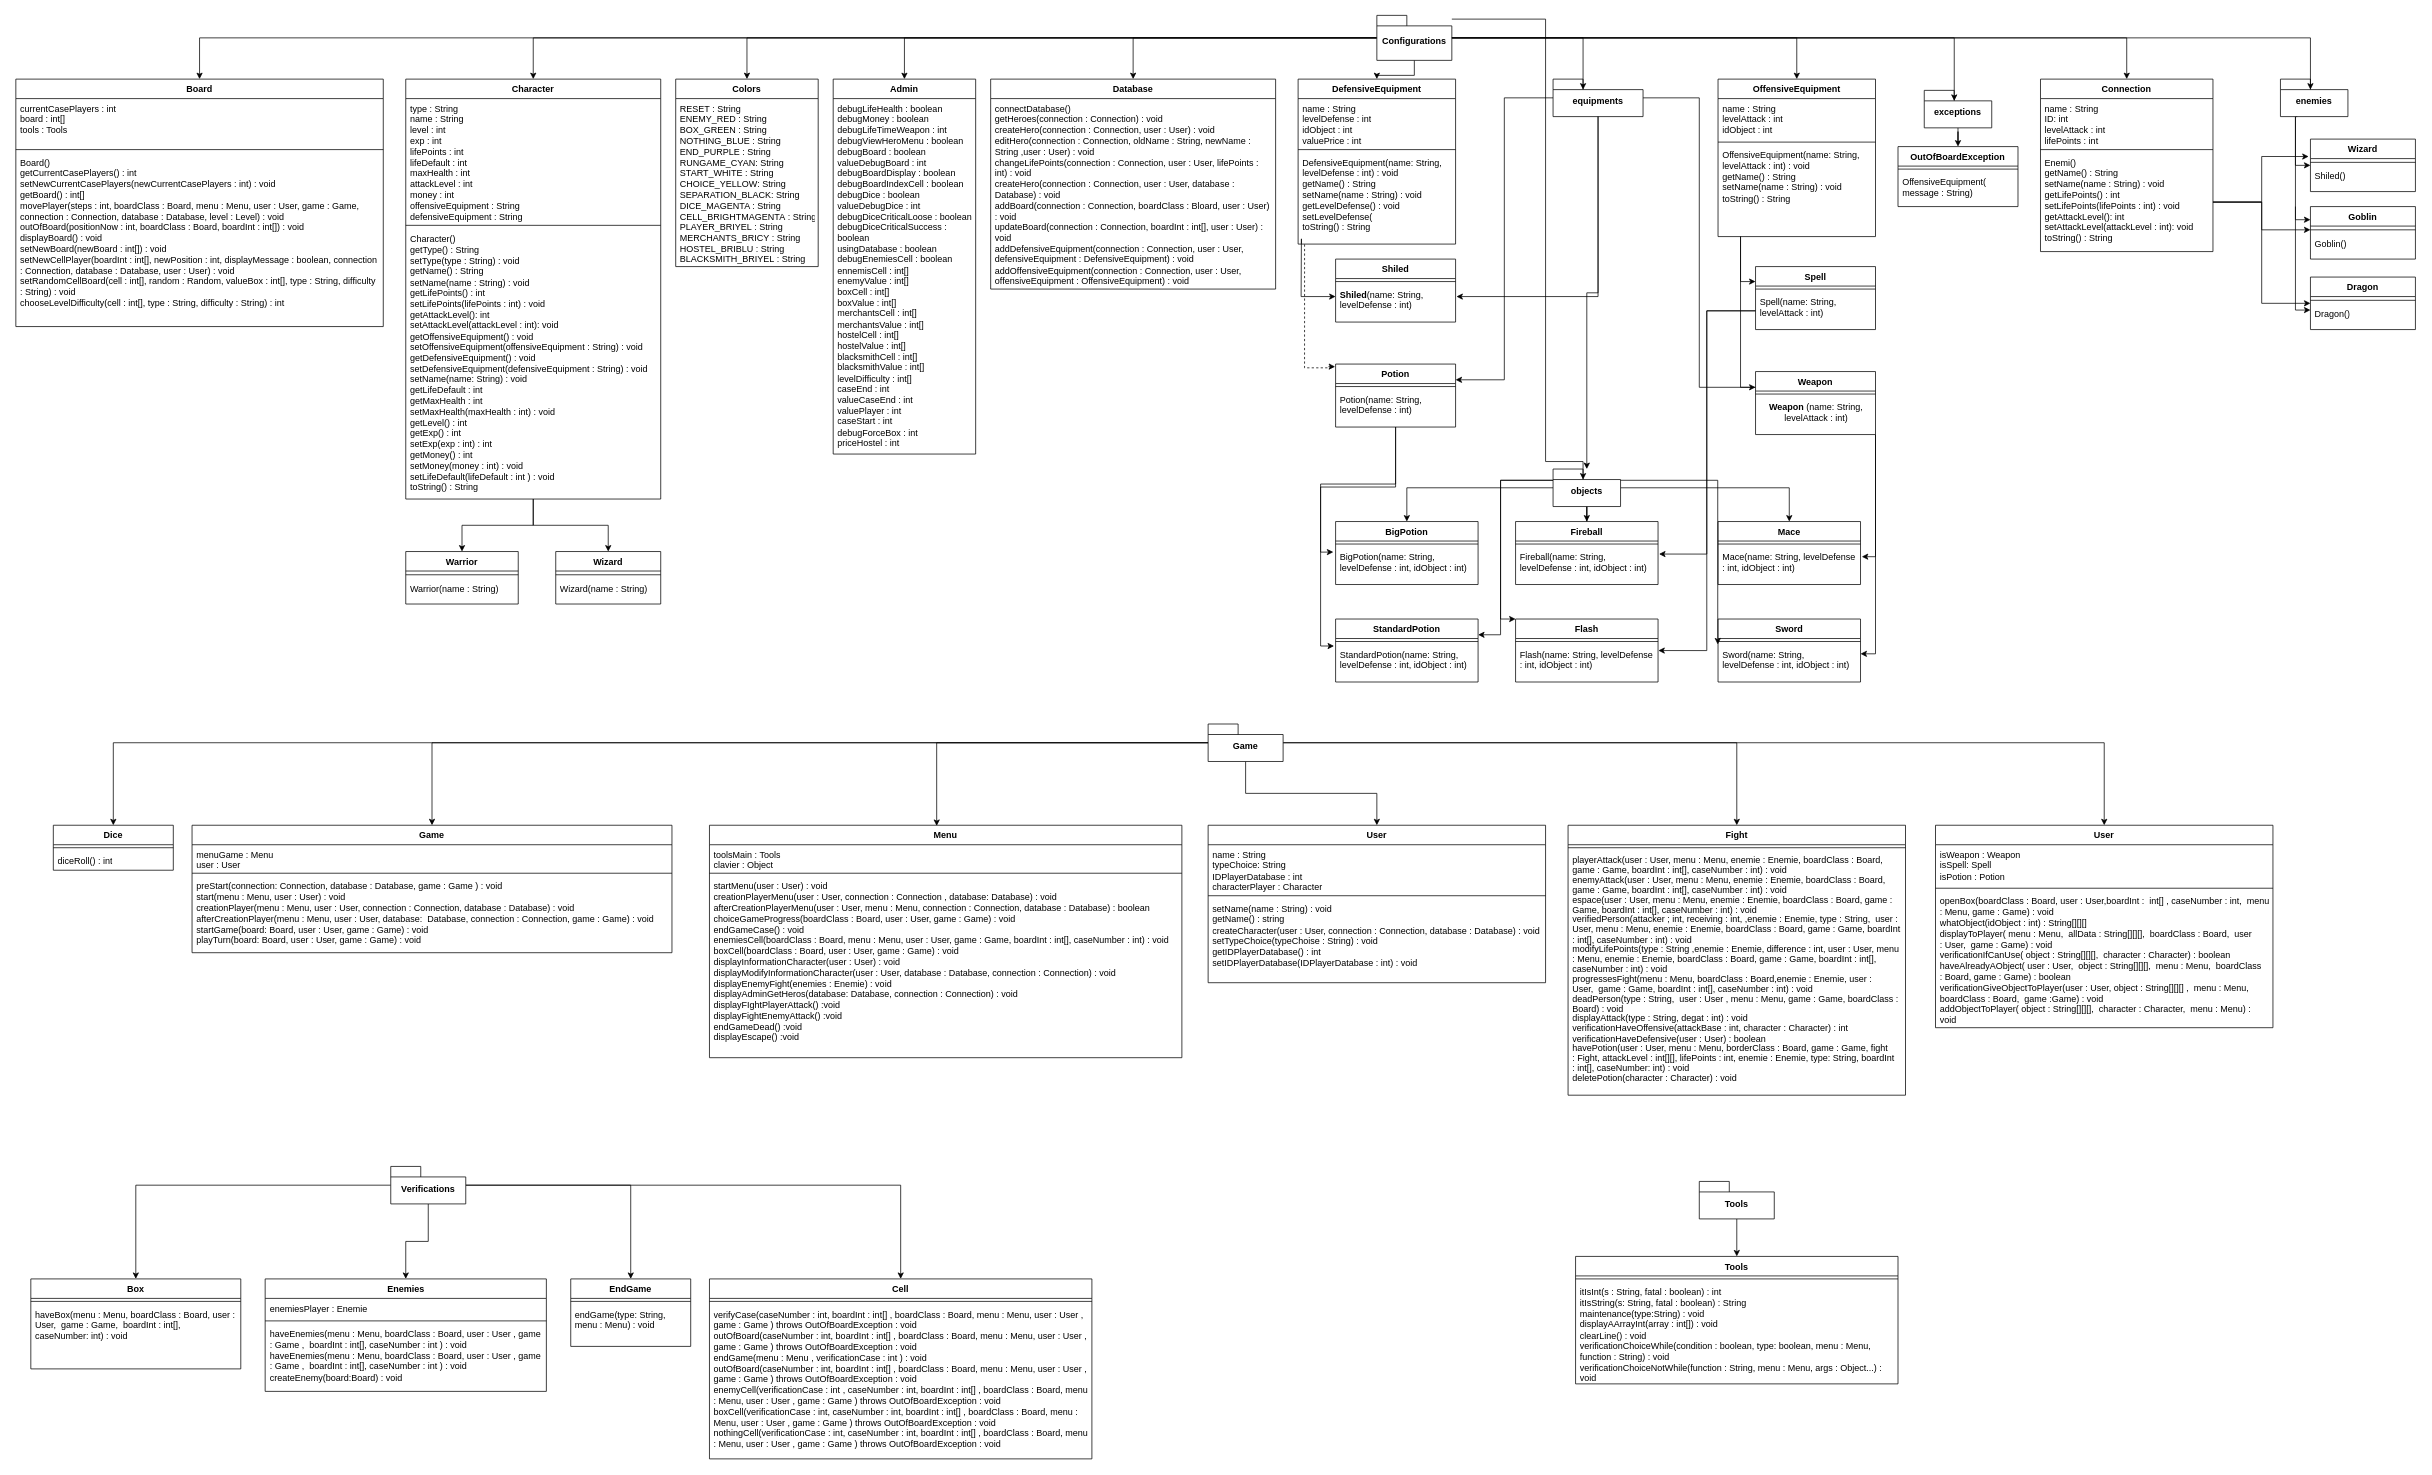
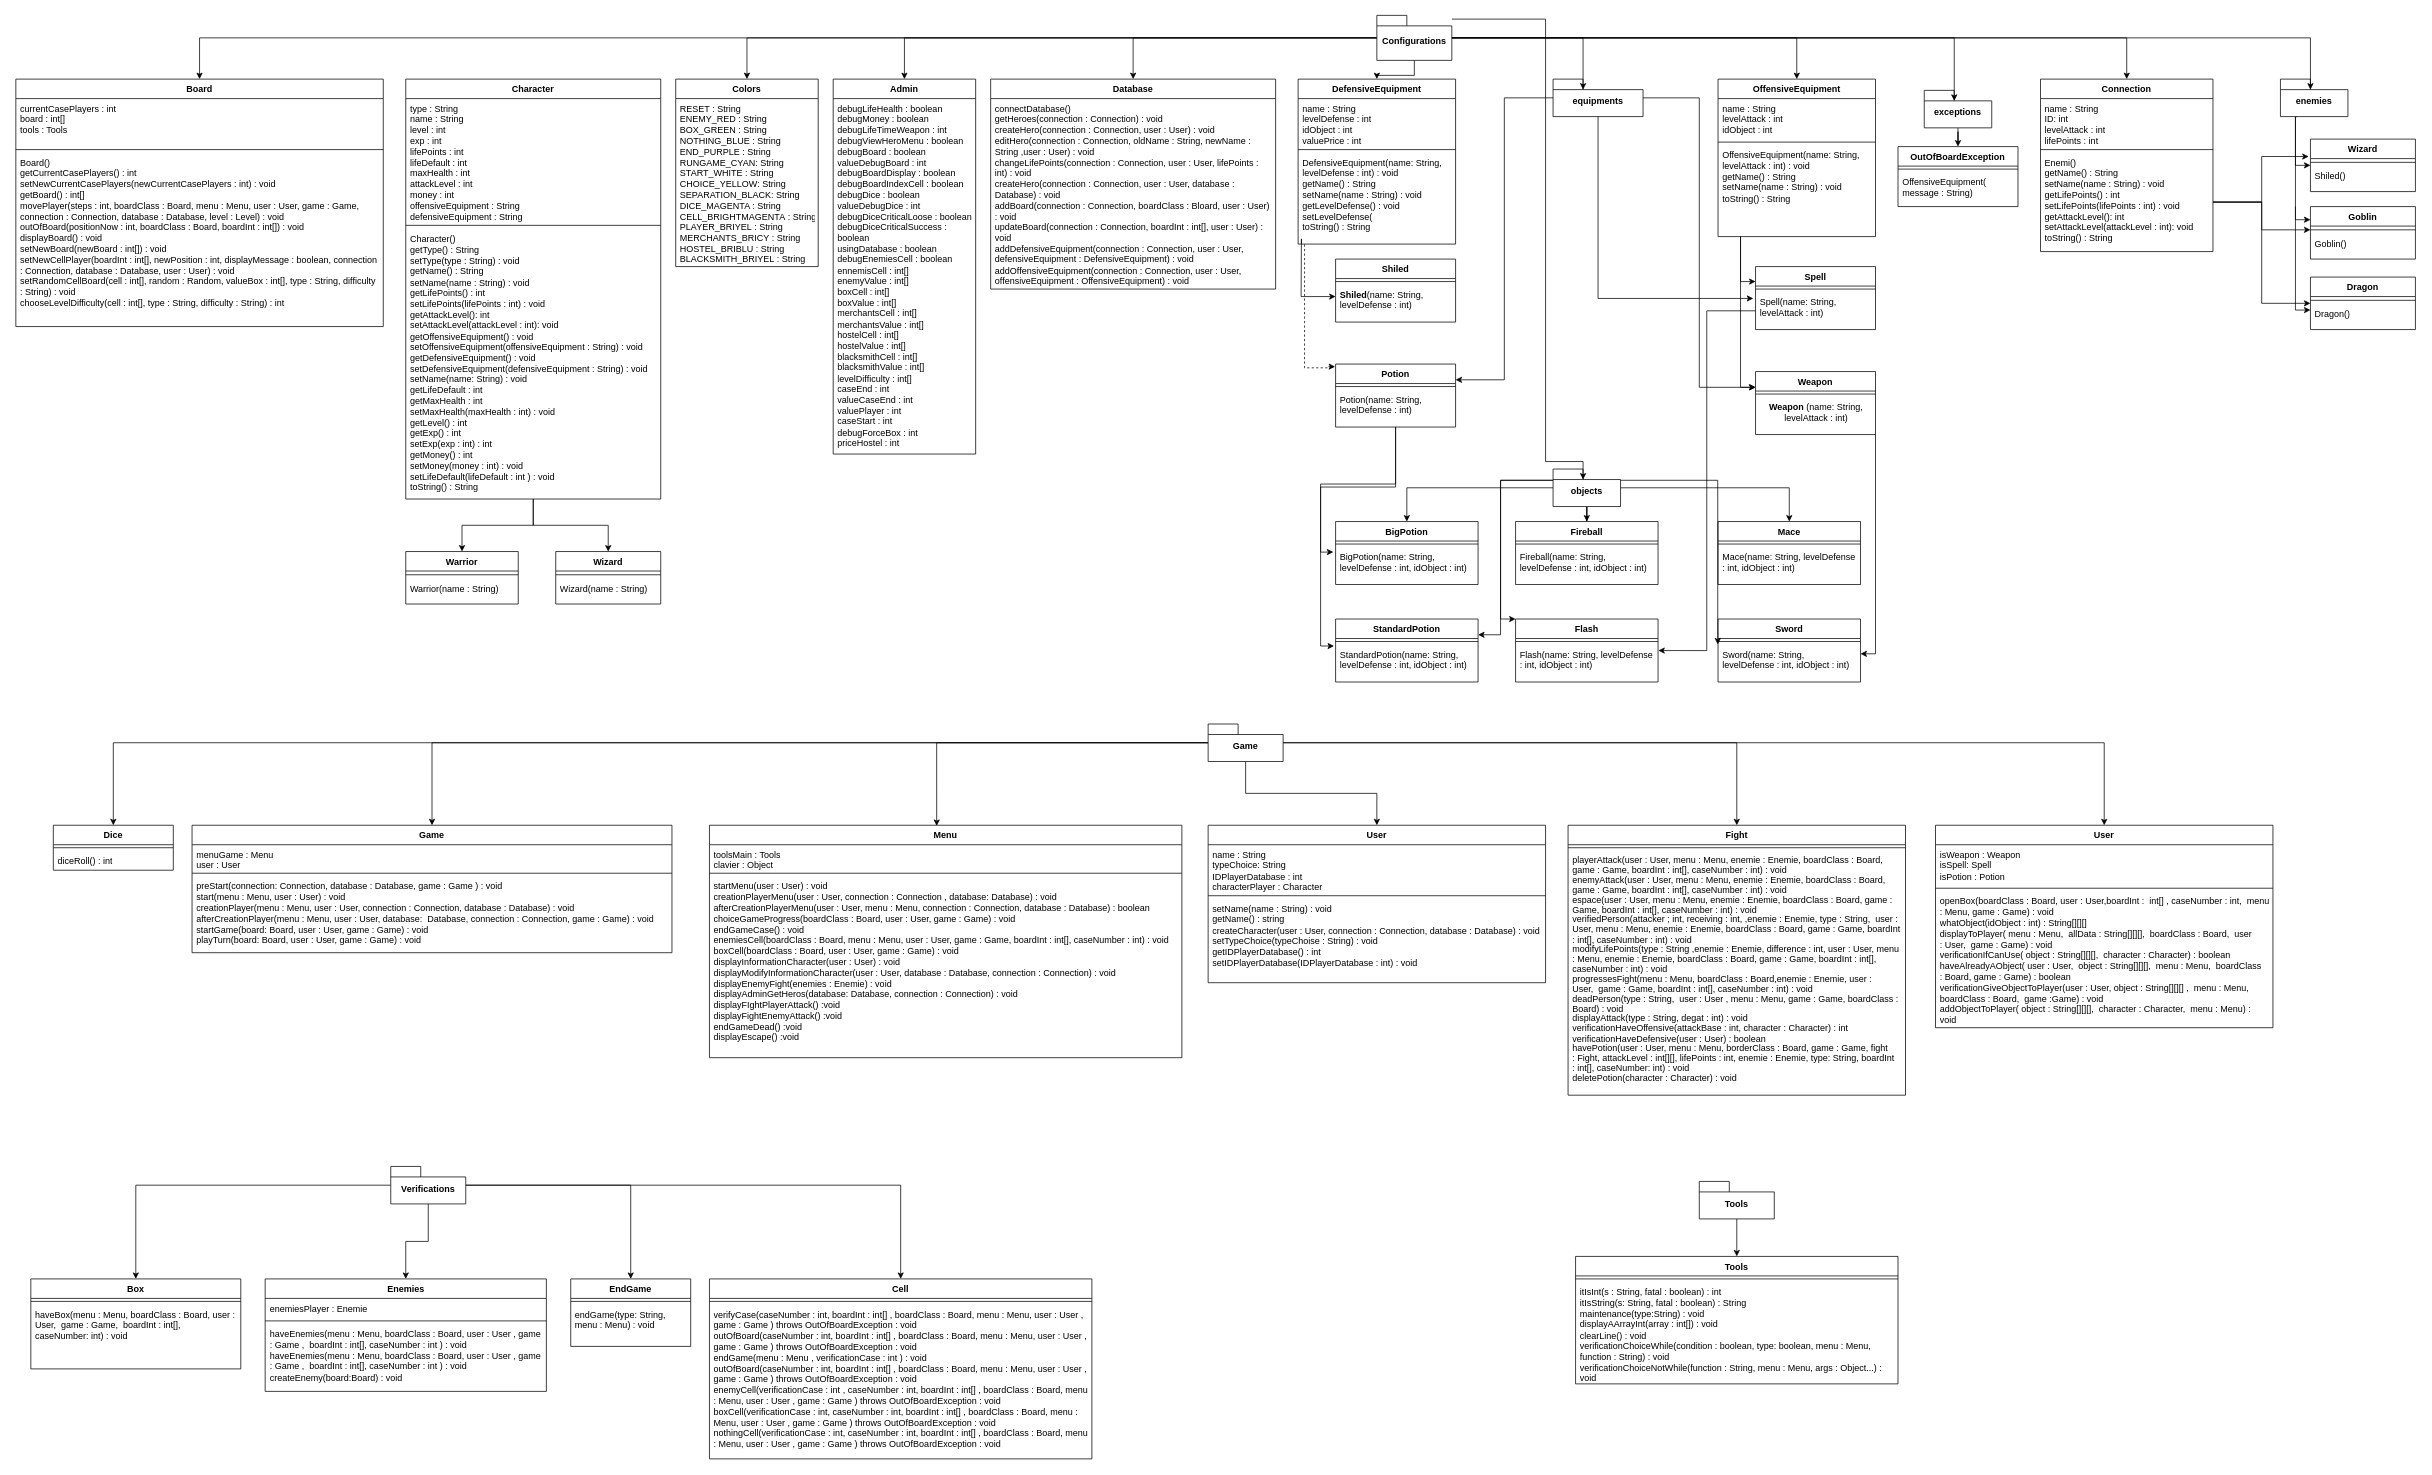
edge "Configurations" -> "Character": removed
edge "equipments" -- "Weapon": arrowhead none -> classic
edge "equipments" -> "Shiled(name: String, levelDefense : int)": removed
edge "equipments" -> "objects": now "equipments" -> "Spell(name: String, levelAttack : int)"
edge "Spell(name: String, levelAttack : int)" -> "Fireball(name: String, levelDefense : int, idObject : int)": removed
edge "Weapon (name: String, levelAttack : int)" -> "Mace(name: String, levelDefense : int, idObject : int)": removed
